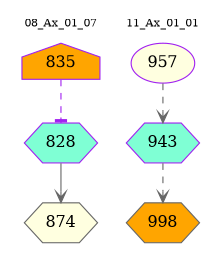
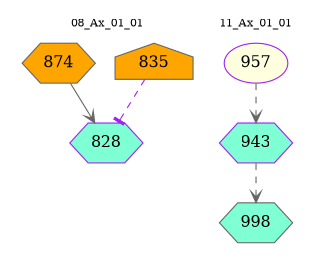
cluster "08_Ax_01_07": label "08_Ax_01_07" -> "08_Ax_01_01"
node "835": color purple -> gray40
edge "828" -> "874": reversed
node "874": fillcolor lightyellow -> orange
node "998": fillcolor orange -> aquamarine
